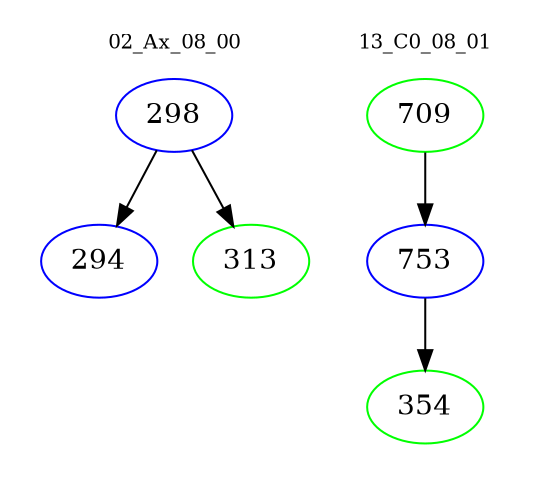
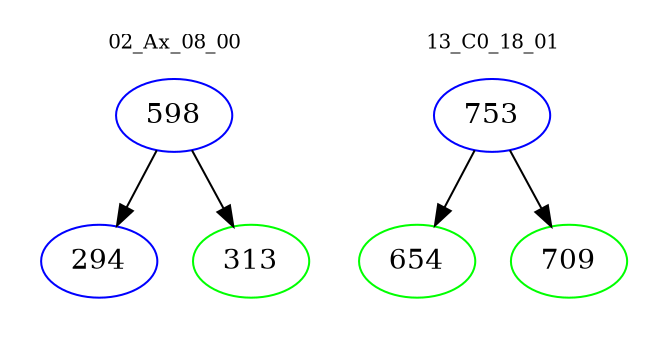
cluster "13_C0_08_01": label "13_C0_08_01" -> "13_C0_18_01"
node "298": label "298" -> "598"
edge "709" -> "753": reversed
node "354": label "354" -> "654"
